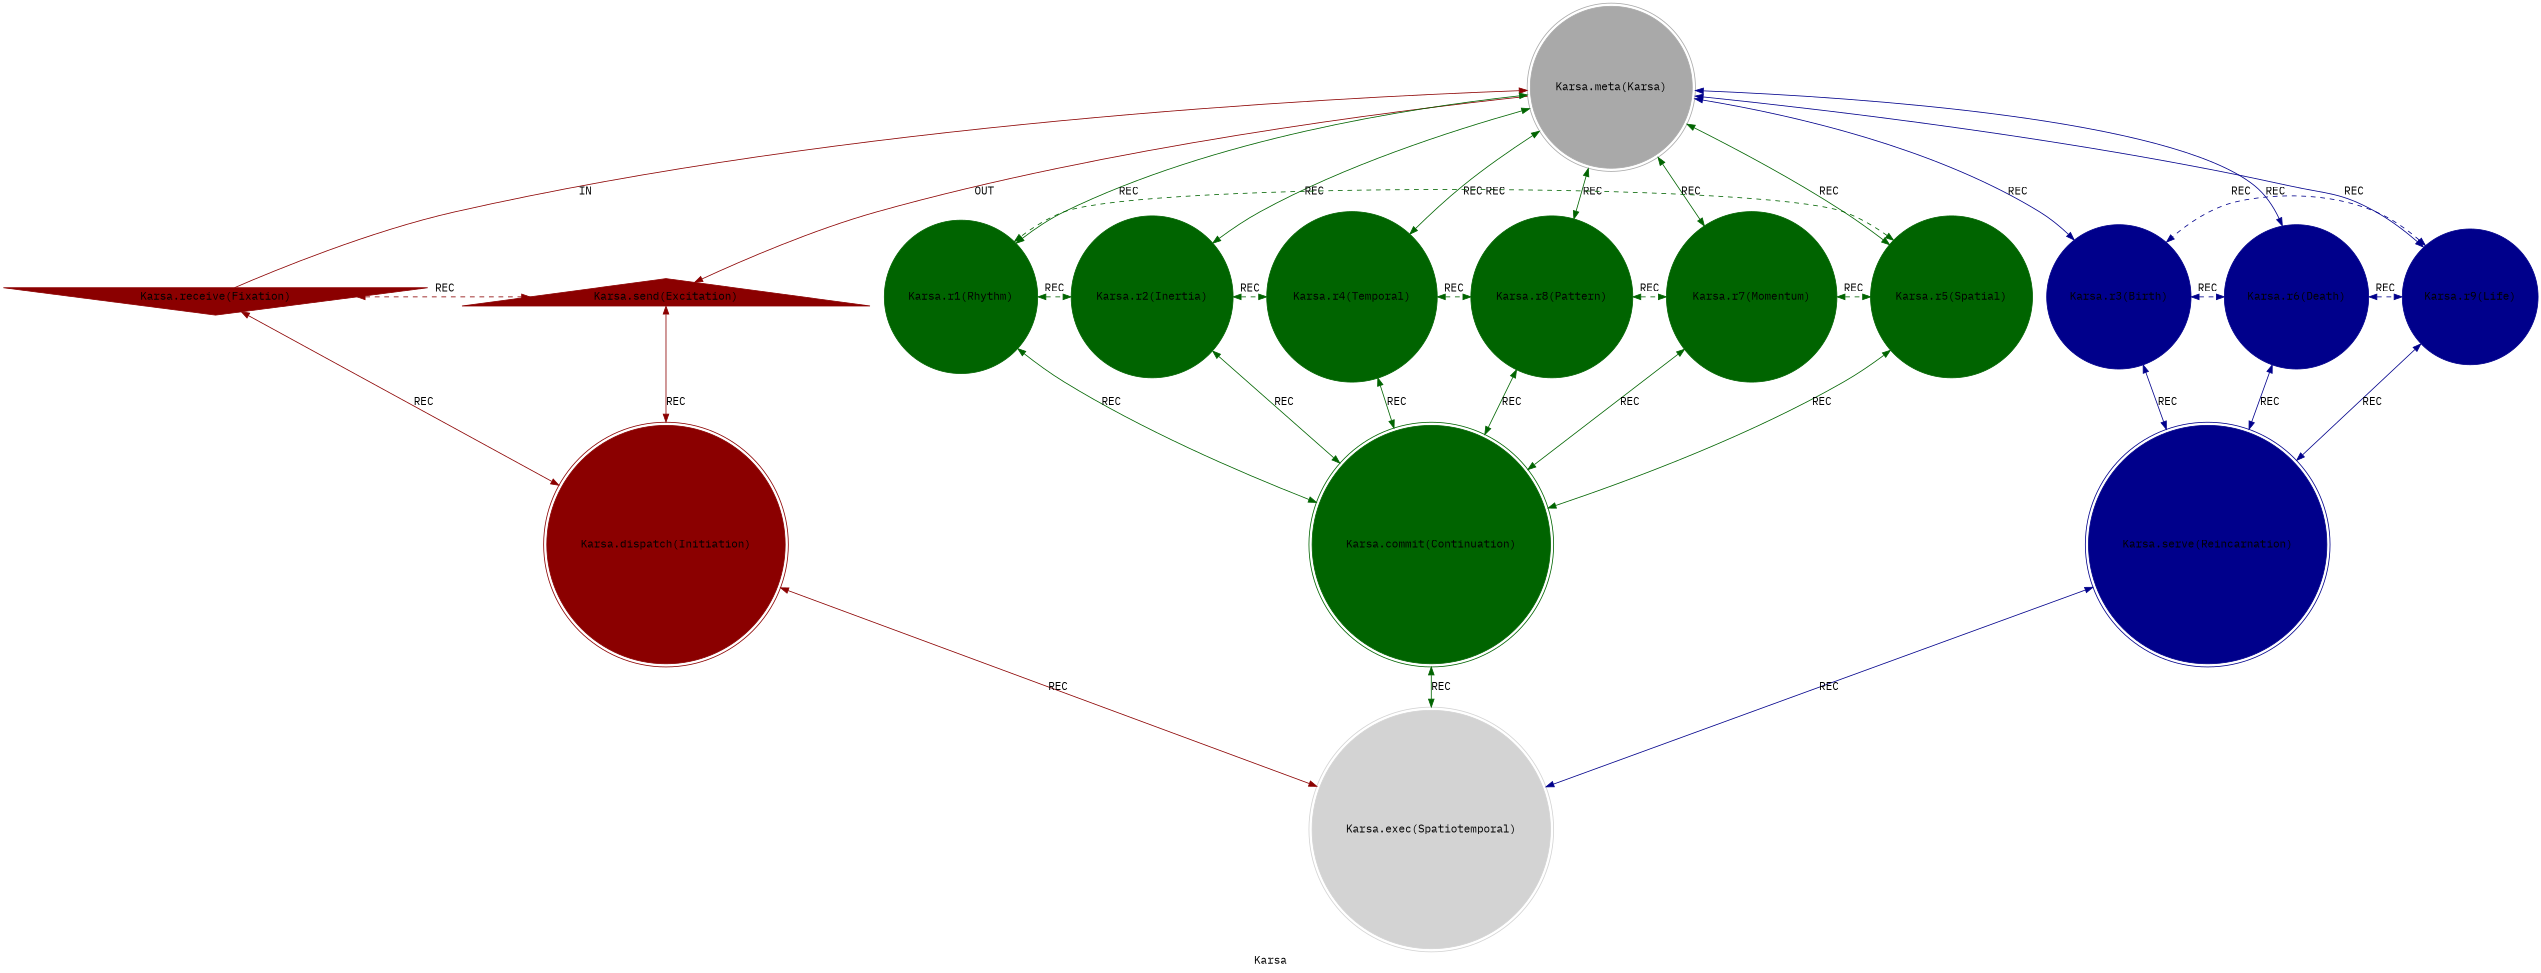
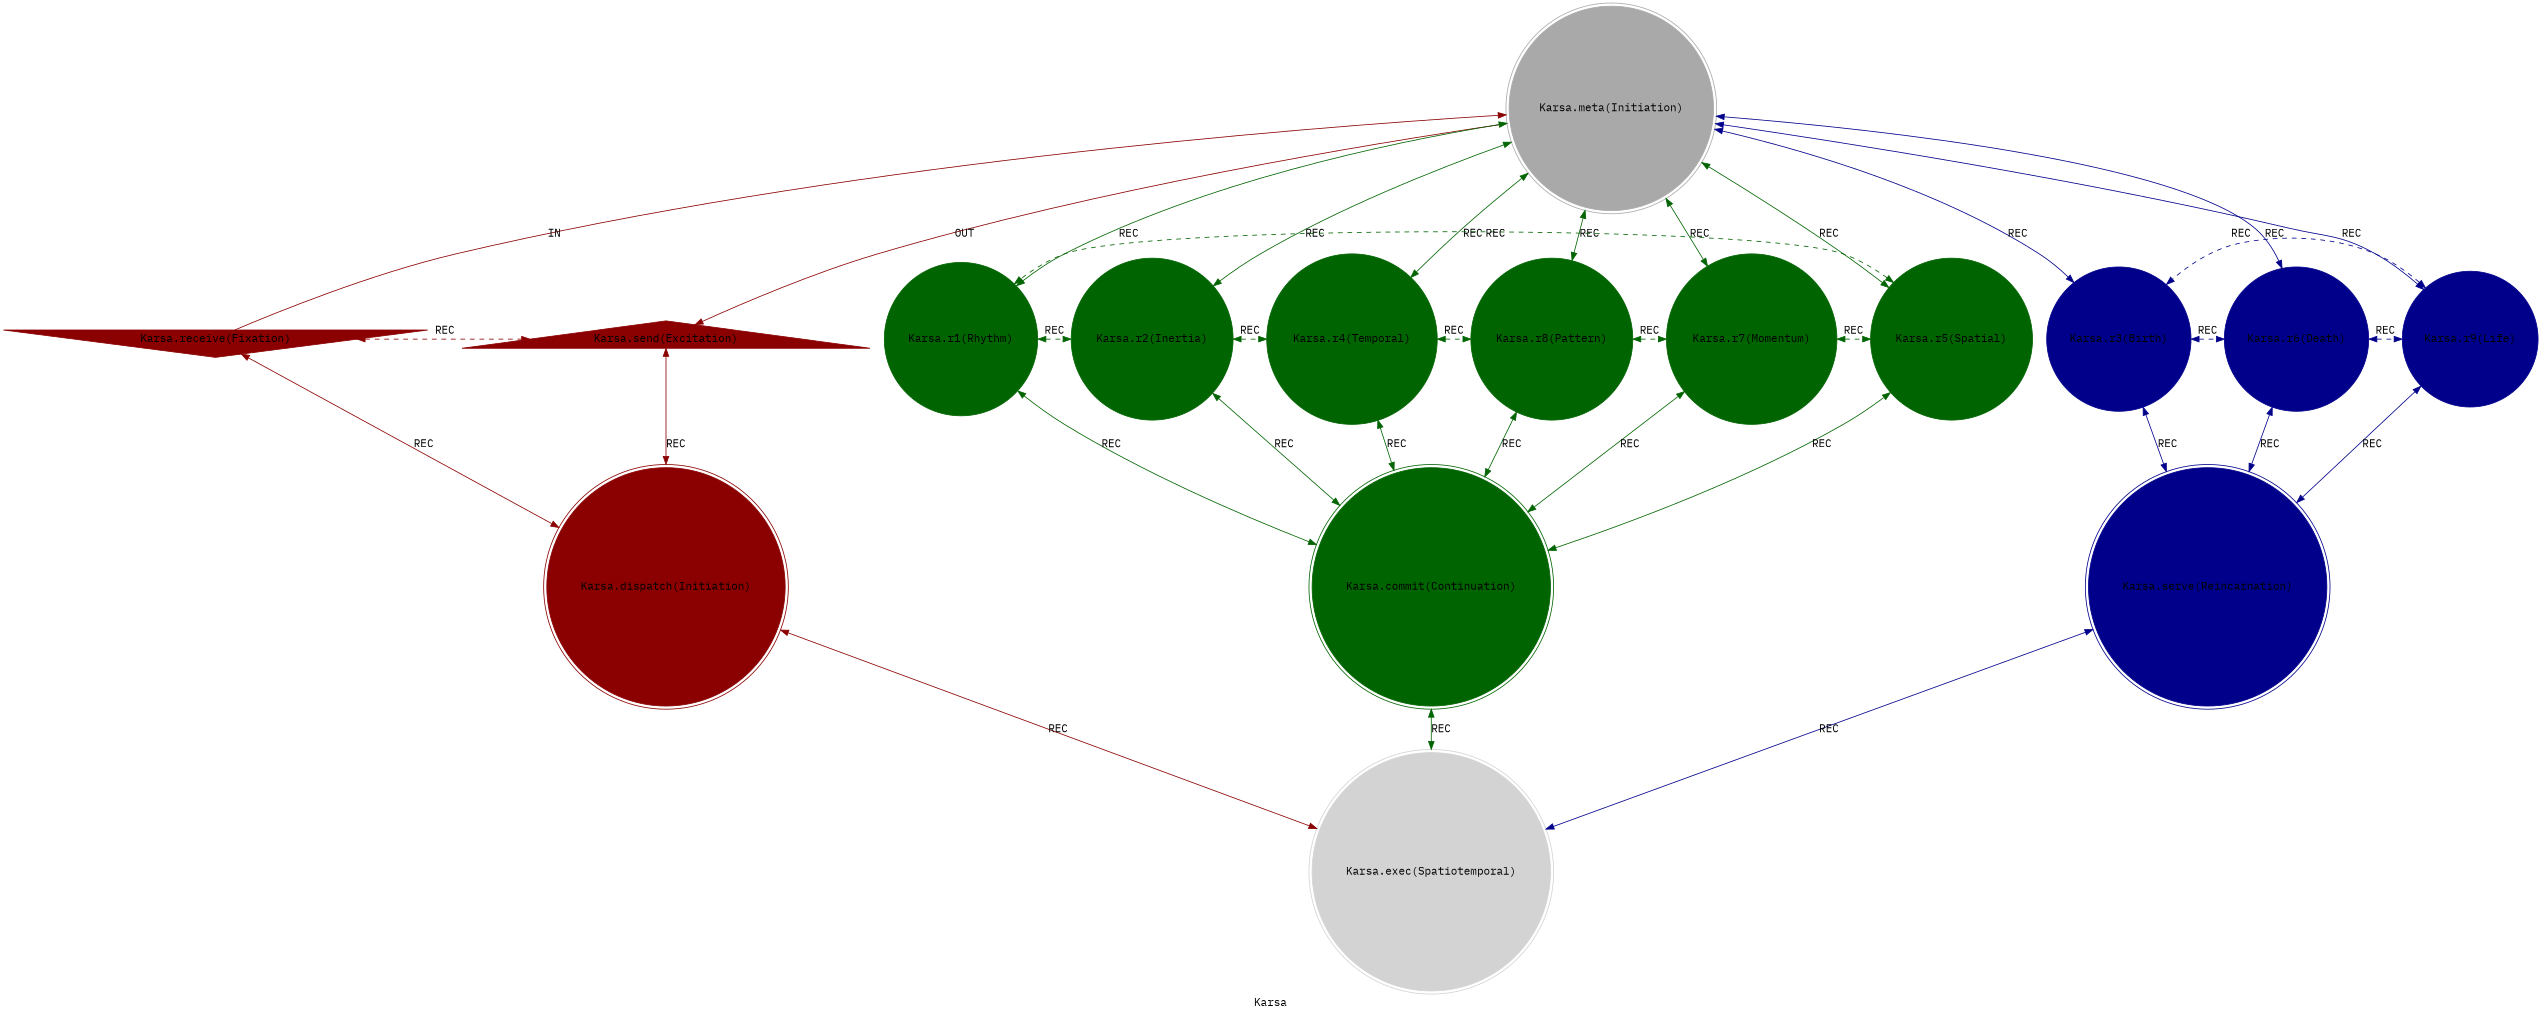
node "Karsa.meta(Karsa)": label "Karsa.meta(Karsa)" -> "Karsa.meta(Initiation)"
